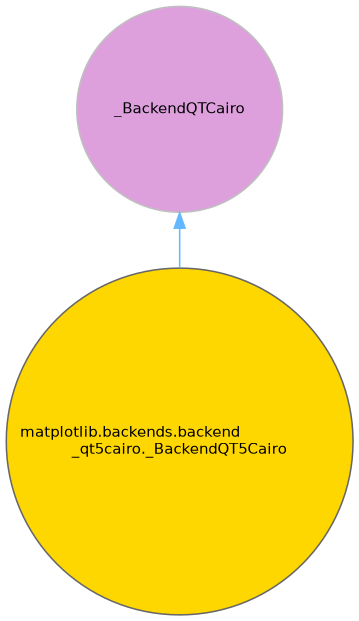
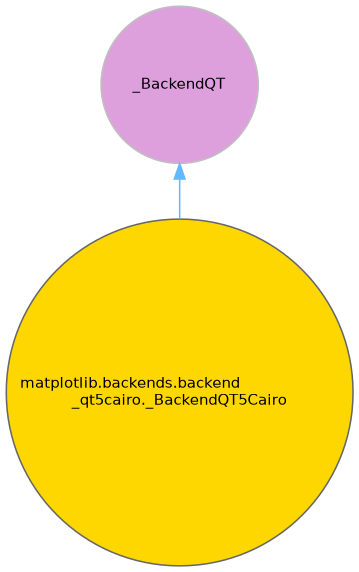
node "_BackendQTCairo": label "_BackendQTCairo" -> "_BackendQT"
